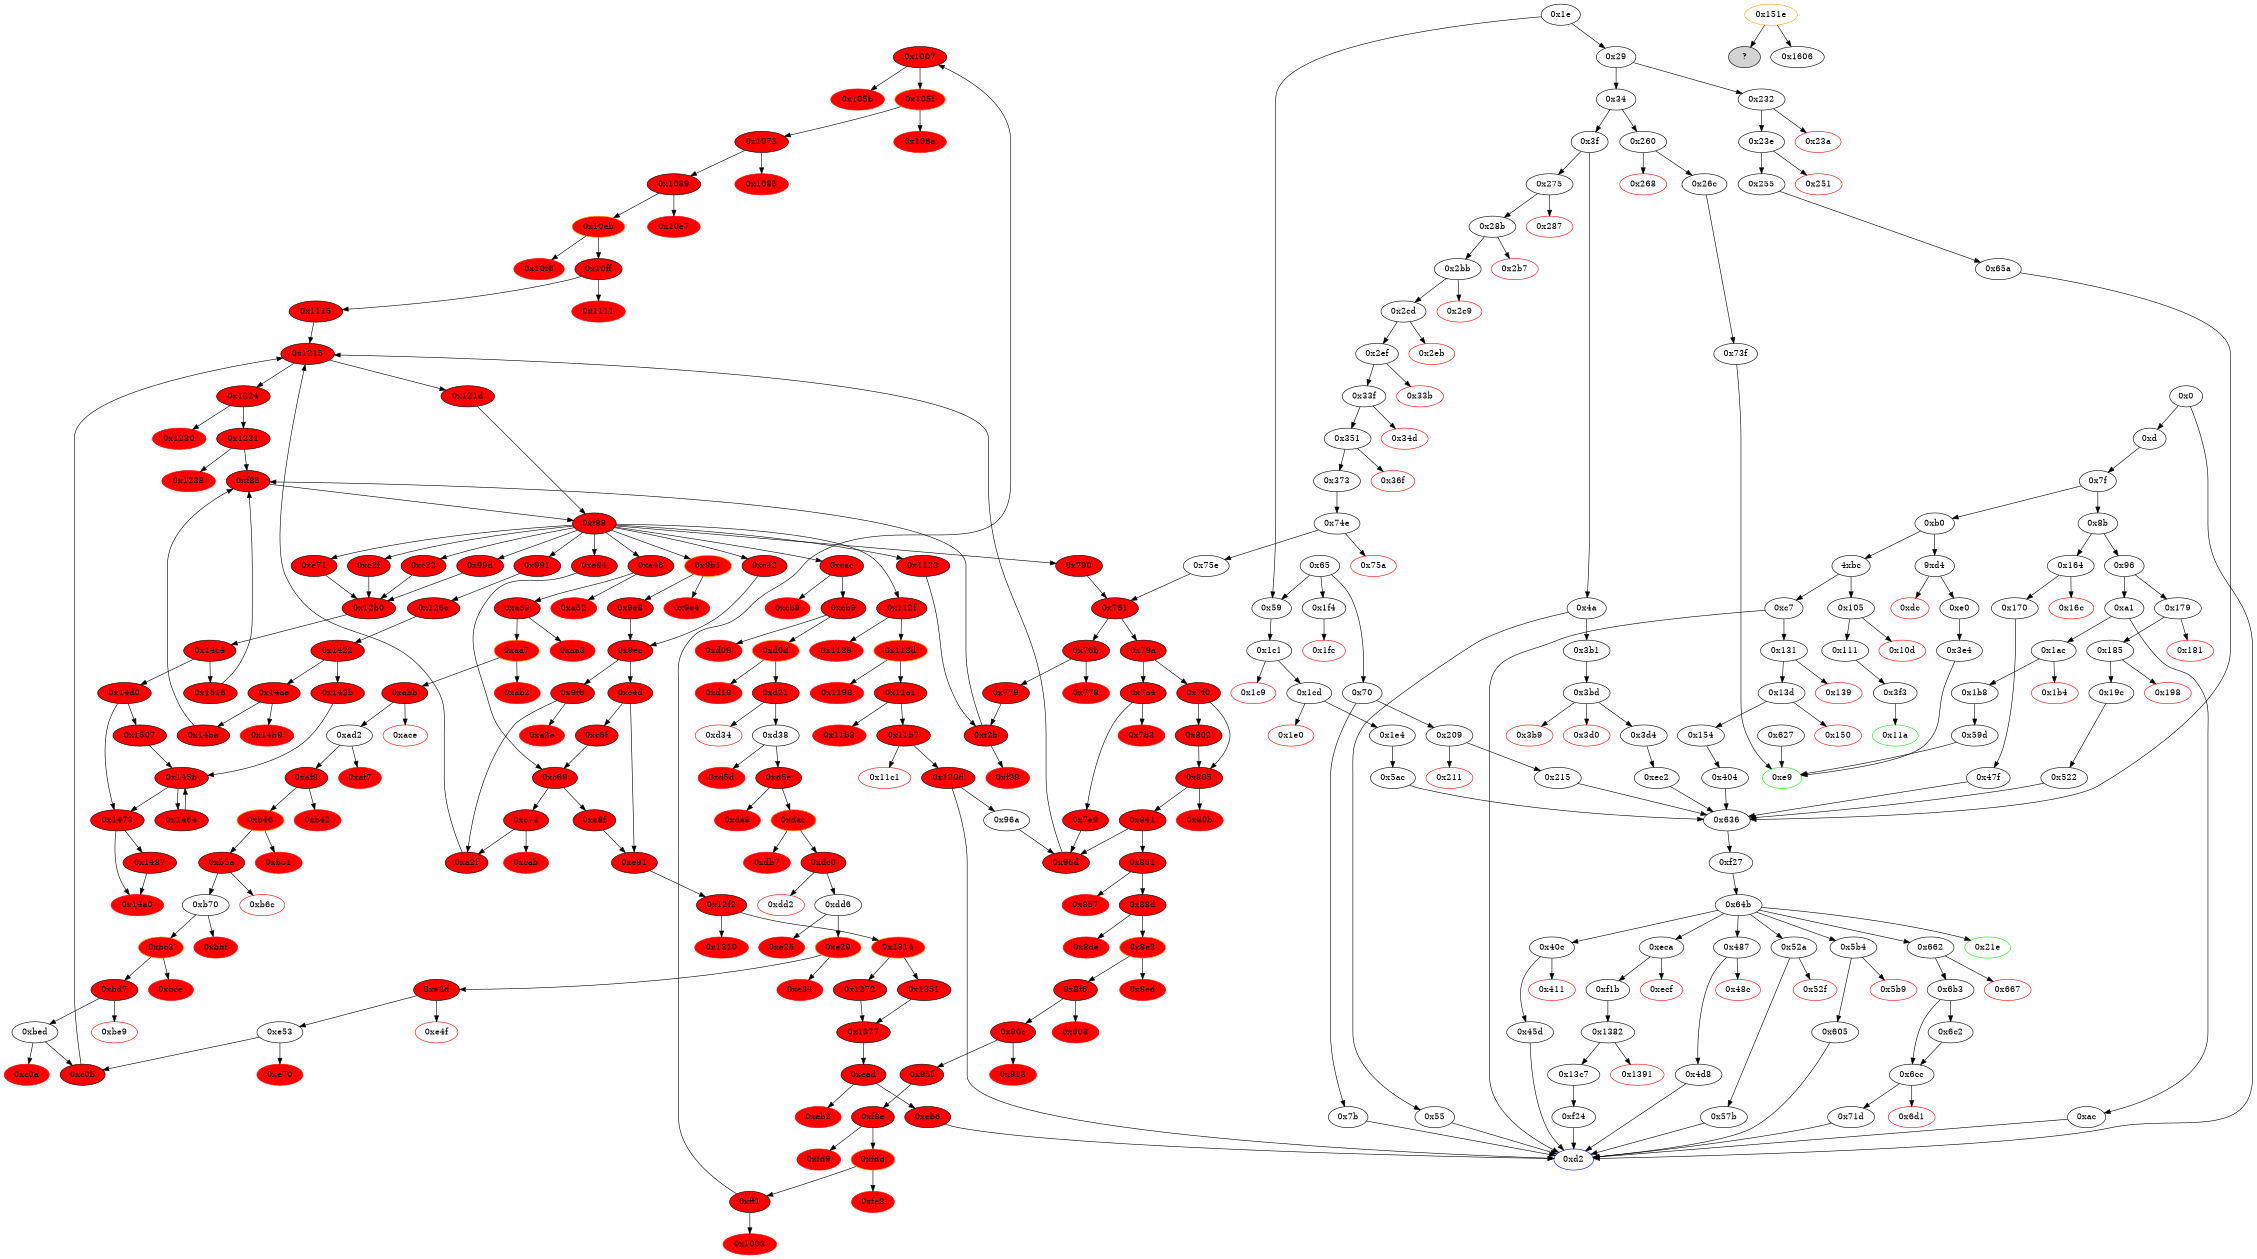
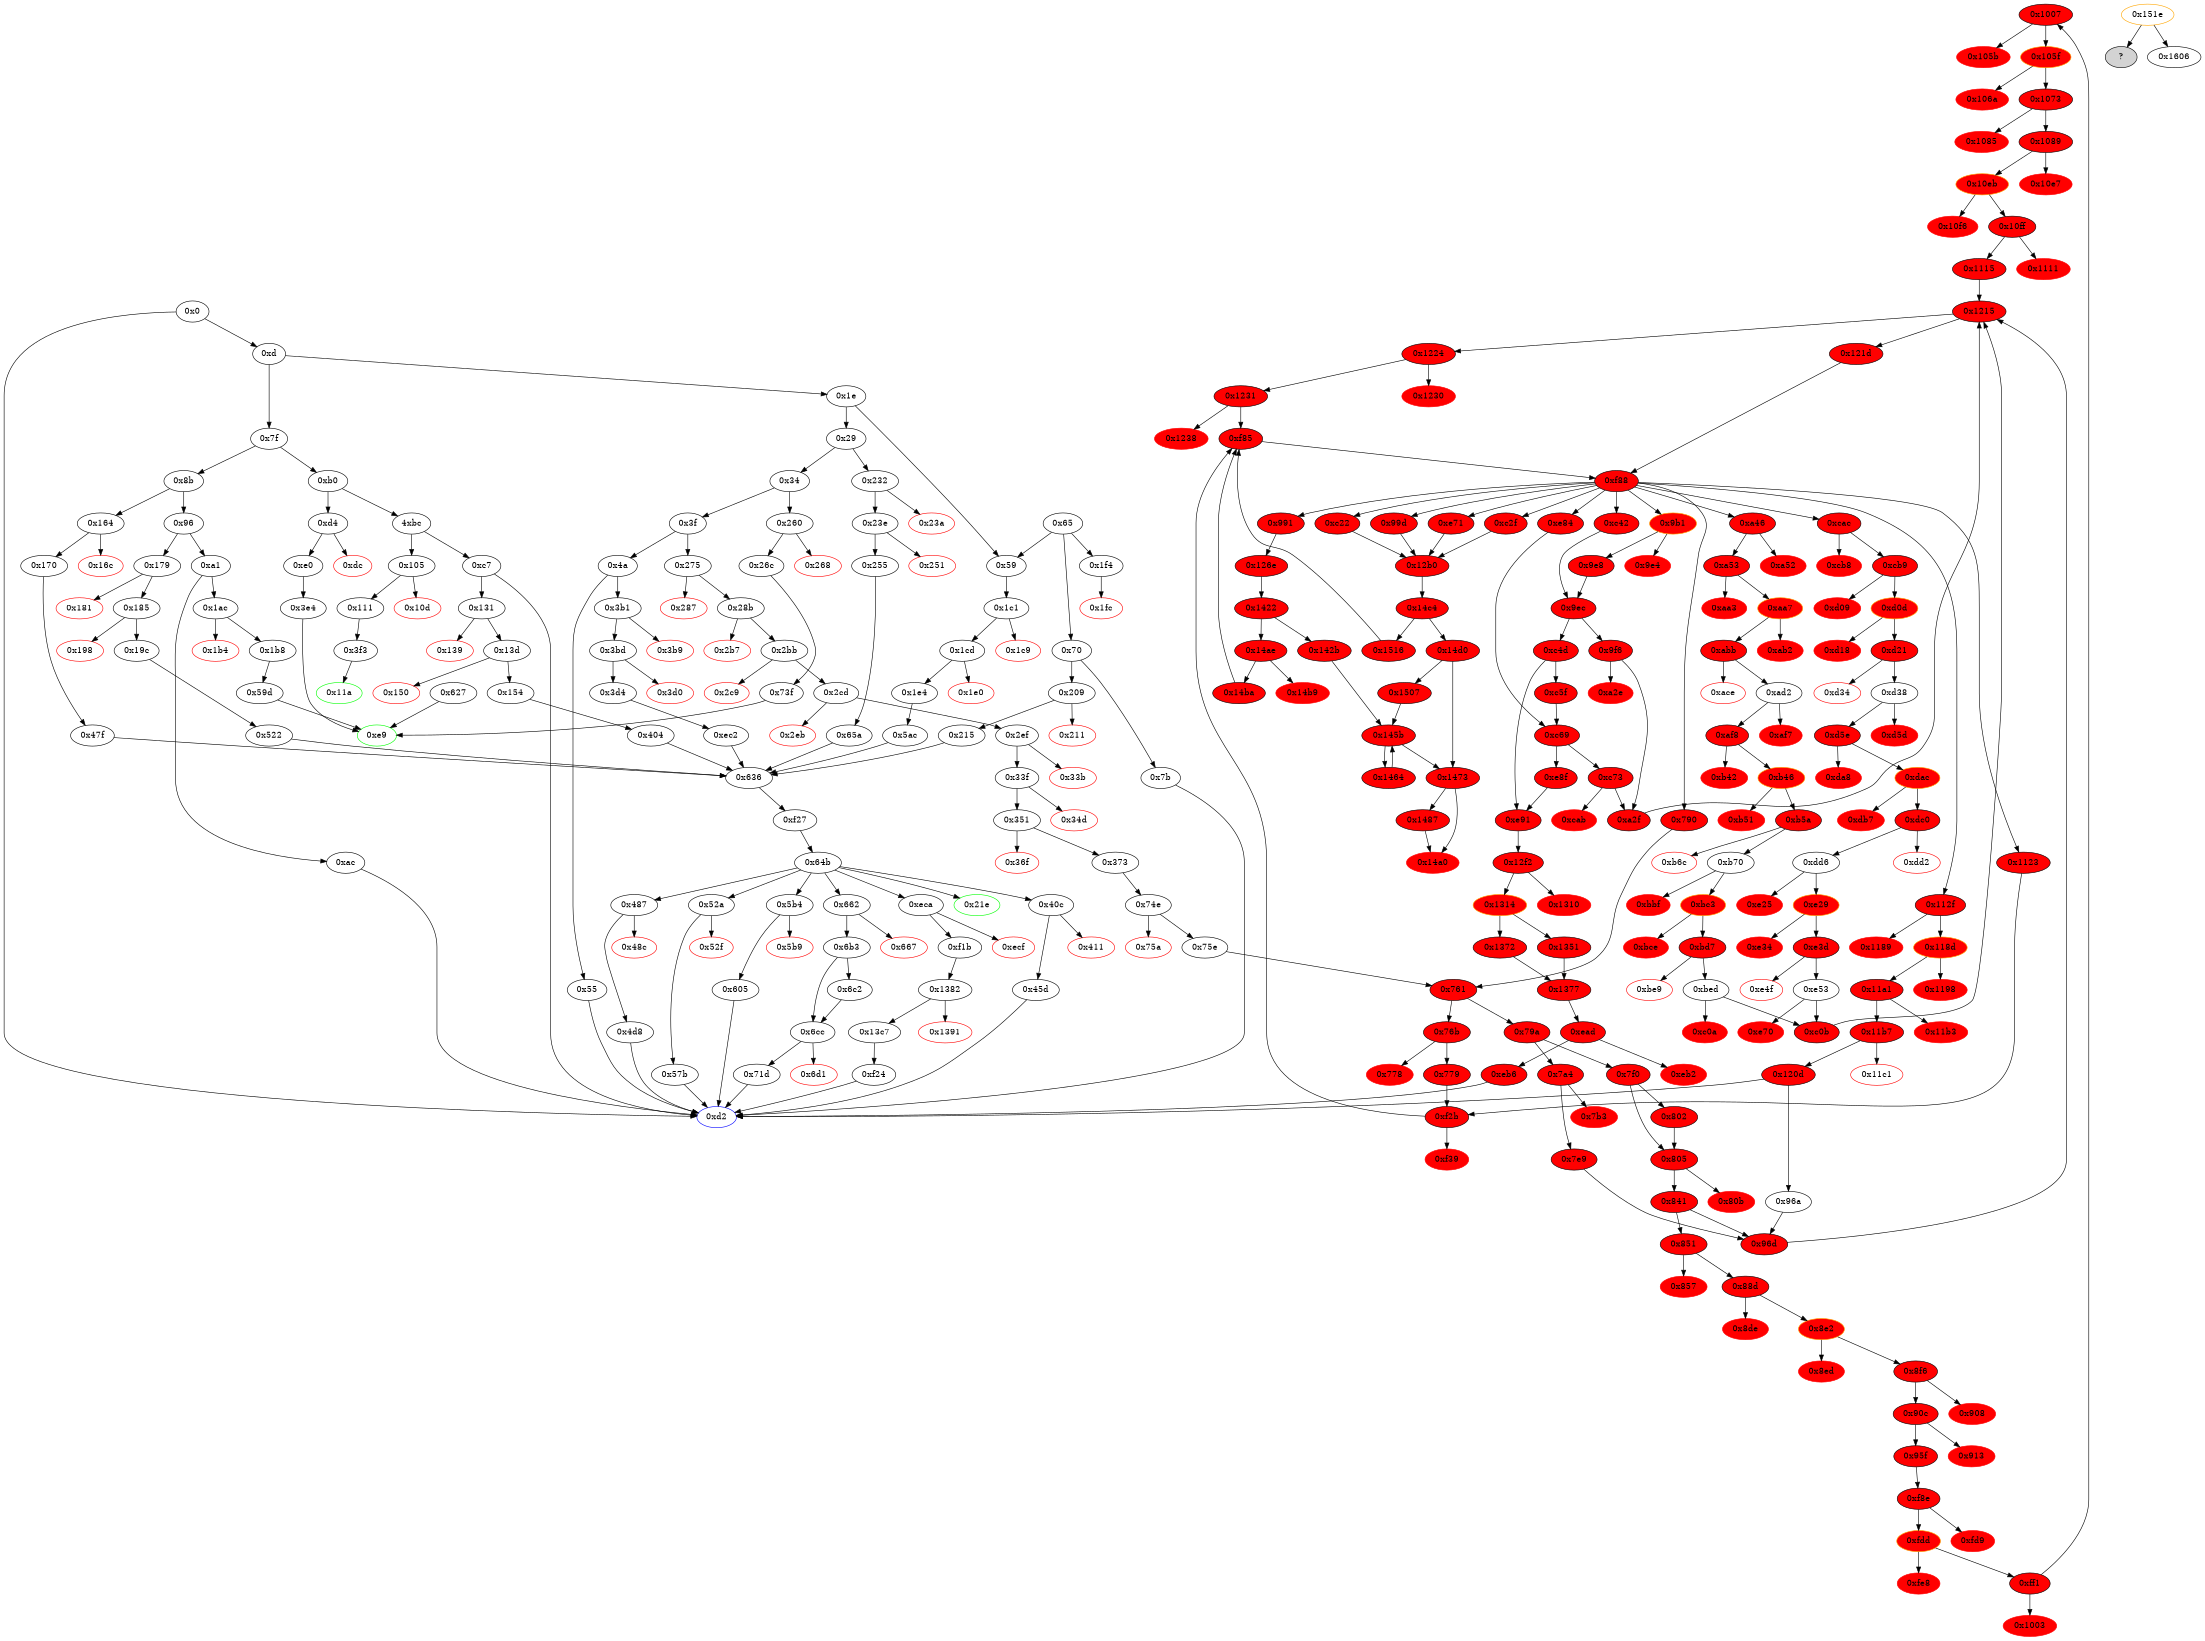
edge "0xd" -> "0x1e": added
node "9xd4": label "9xd4" -> "0xd4"
edge "0x3bd" -> "0x3b9": now "0x3b1" -> "0x3b9"
